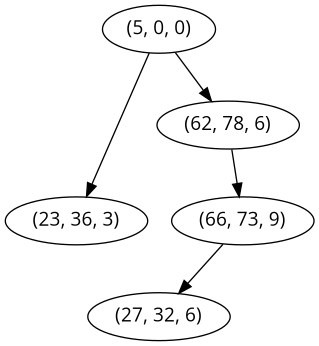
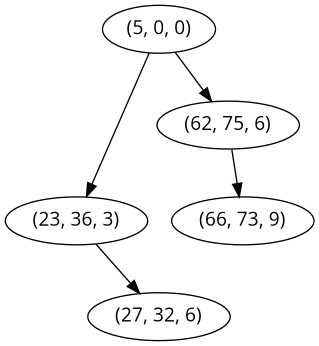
node "(62, 78, 6)": label "(62, 78, 6)" -> "(62, 75, 6)"
edge "(66, 73, 9)" -> "(27, 32, 6)": now "(23, 36, 3)" -> "(27, 32, 6)"
